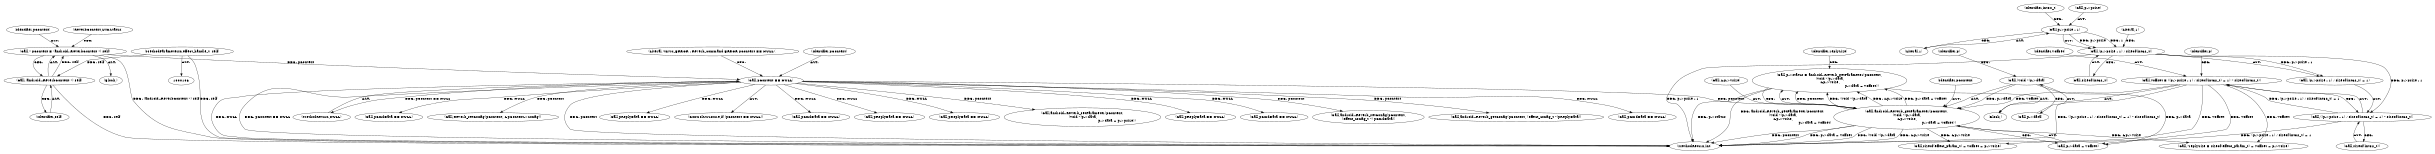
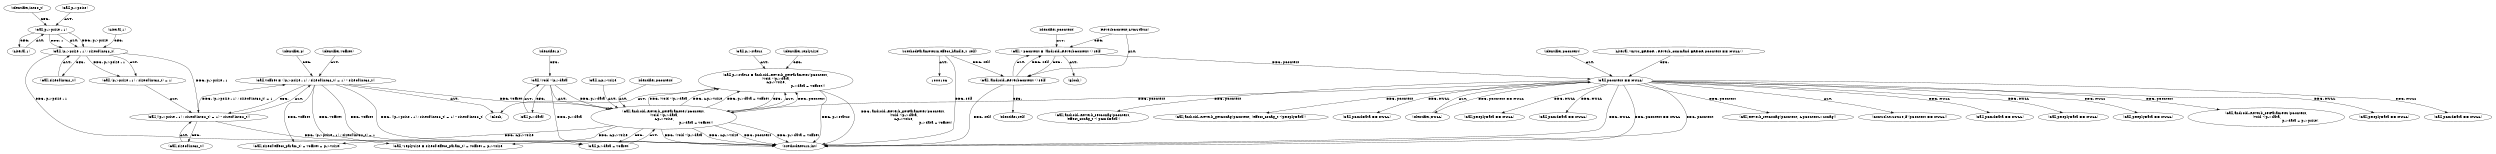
node "(Call,p->status)": added
edge "(Identifier,self)" -> "(Call,(android::ReverbContext *) self)": now "(ReverbContext,LvmStatus)" -> "(Call,(android::ReverbContext *) self)"
node "(MethodReturn,NULL)": label "(MethodReturn,NULL)" -> "(Identifier,NULL)"
edge "(Call,* pContext = (android::ReverbContext *) self)" -> "(MethodReturn,int)": removed, label "DDG: (android::ReverbContext *) self"
